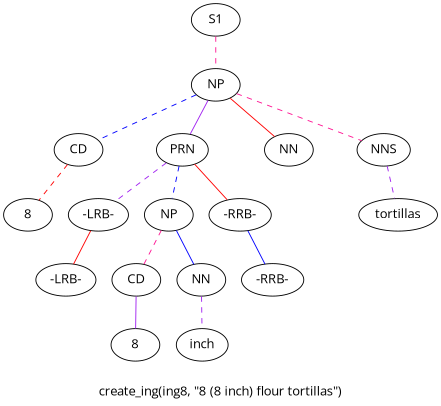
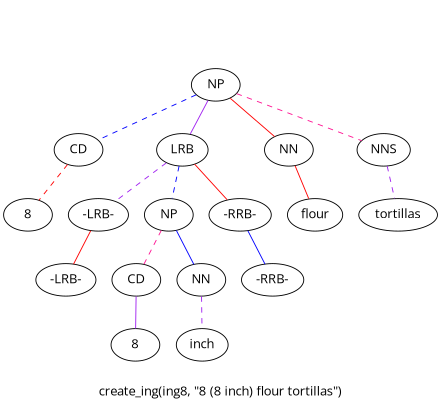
node "S1": removed
node "PRN": label "PRN" -> "LRB"
node "flour": added
